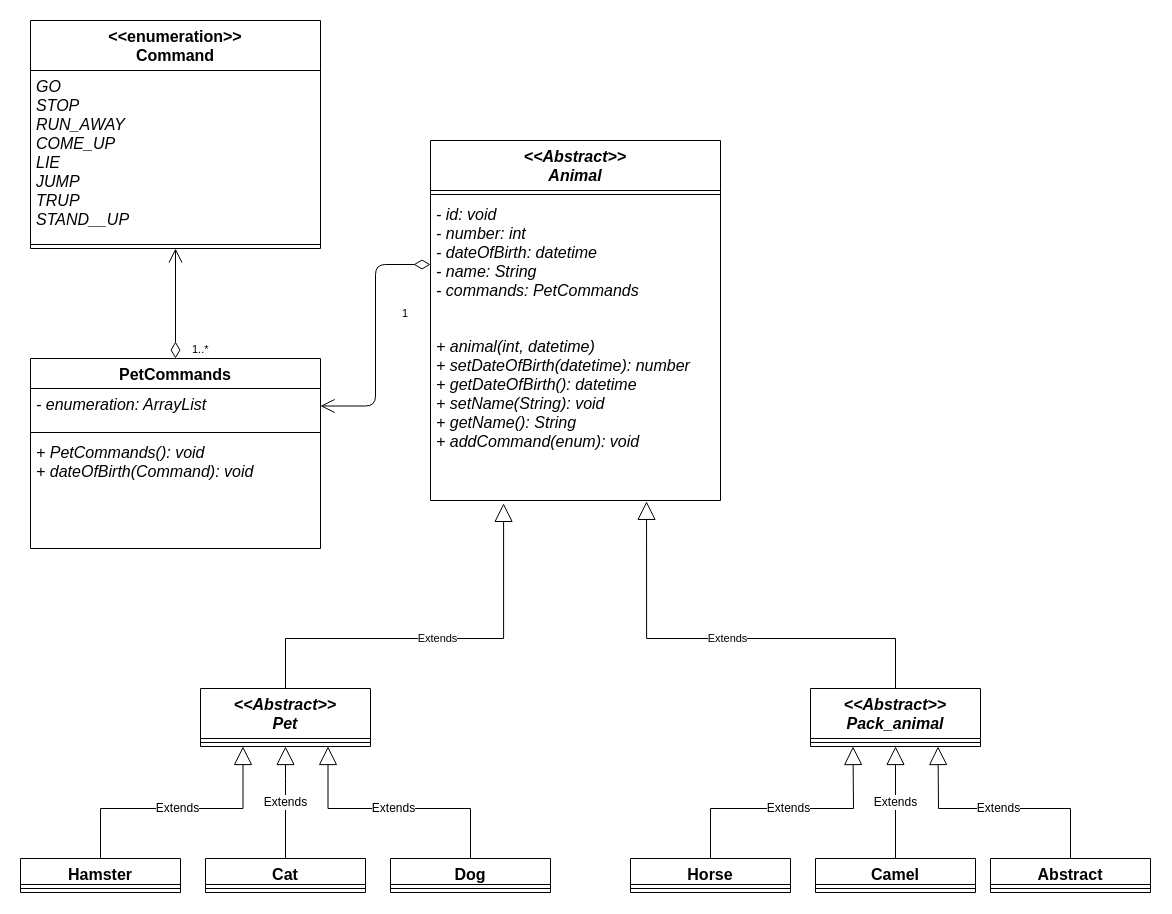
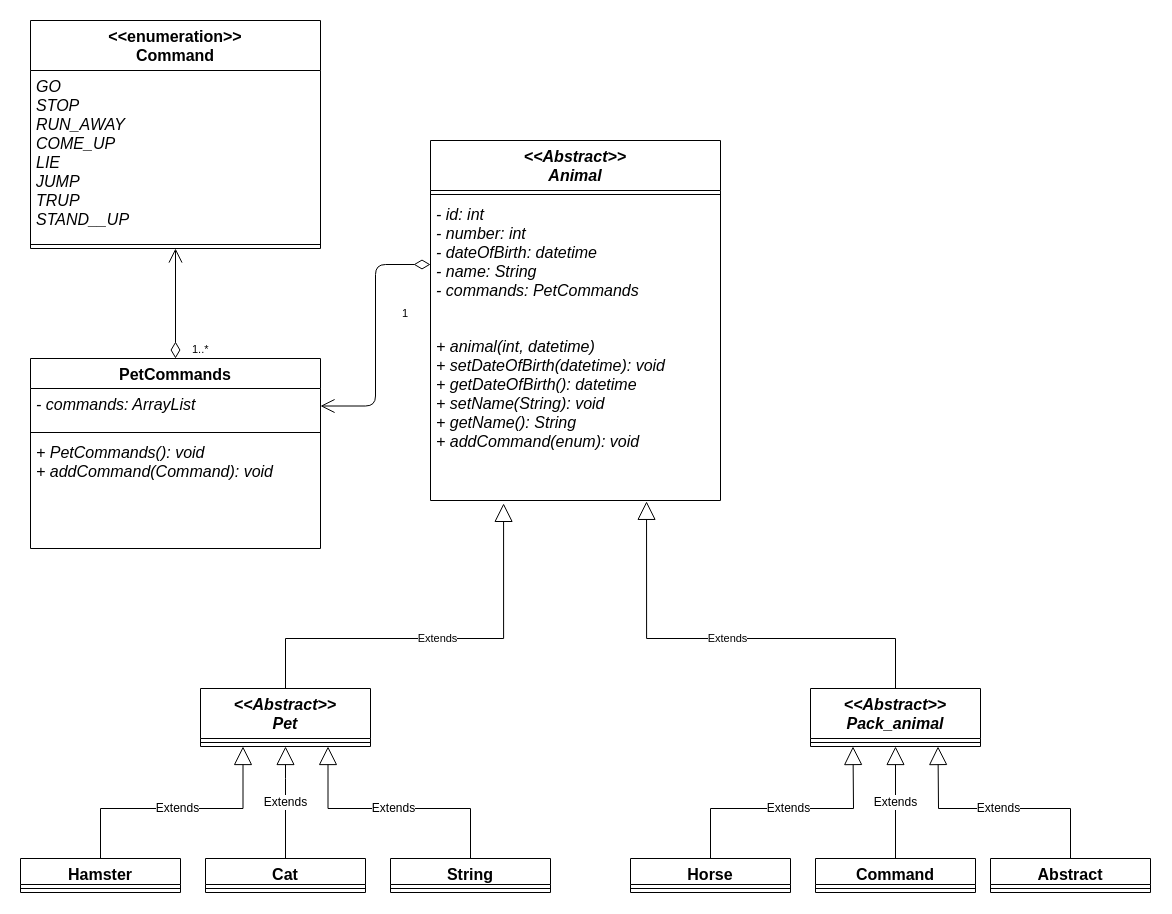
node "- id: void - number: int - dateOfBirth: datetime - name: String - commands: PetCommands": label "- id: void - number: int - dateOfBirth: datetime - name: String - commands: PetCommands" -> "- id: int - number: int - dateOfBirth: datetime - name: String - commands: PetCommands"
node "+ animal(int, datetime) + setDateOfBirth(datetime): number + getDateOfBirth(): datetime + setName(String): void + getName(): String + addCommand(enum): void": label "+ animal(int, datetime) + setDateOfBirth(datetime): number + getDateOfBirth(): datetime + setName(String): void + getName(): String + addCommand(enum): void" -> "+ animal(int, datetime) + setDateOfBirth(datetime): void + getDateOfBirth(): datetime + setName(String): void + getName(): String + addCommand(enum): void"
node "- enumeration: ArrayList": label "- enumeration: ArrayList" -> "- commands: ArrayList"
node "+ PetCommands(): void + dateOfBirth(Command): void": label "+ PetCommands(): void + dateOfBirth(Command): void" -> "+ PetCommands(): void + addCommand(Command): void"
node "Dog": label "Dog" -> "String"
node "Camel": label "Camel" -> "Command"
